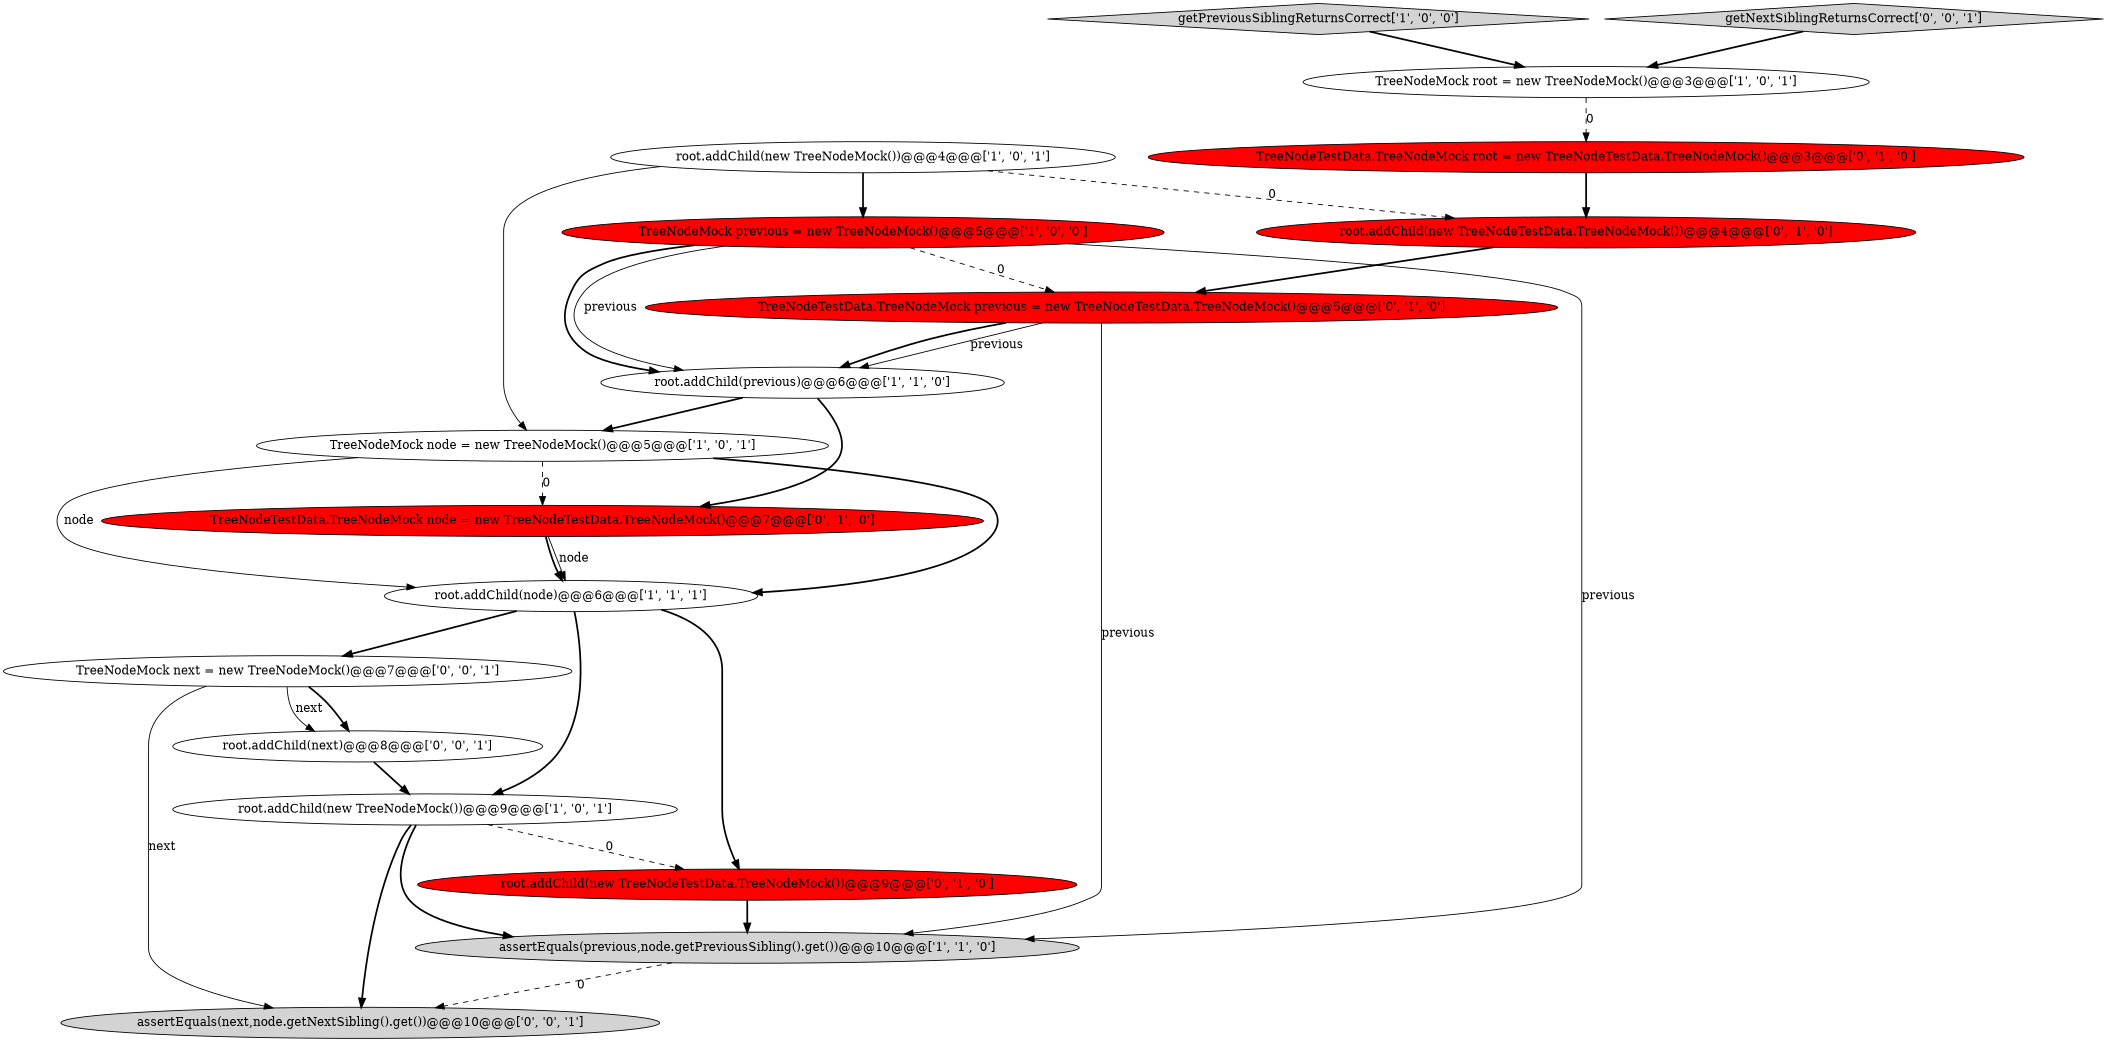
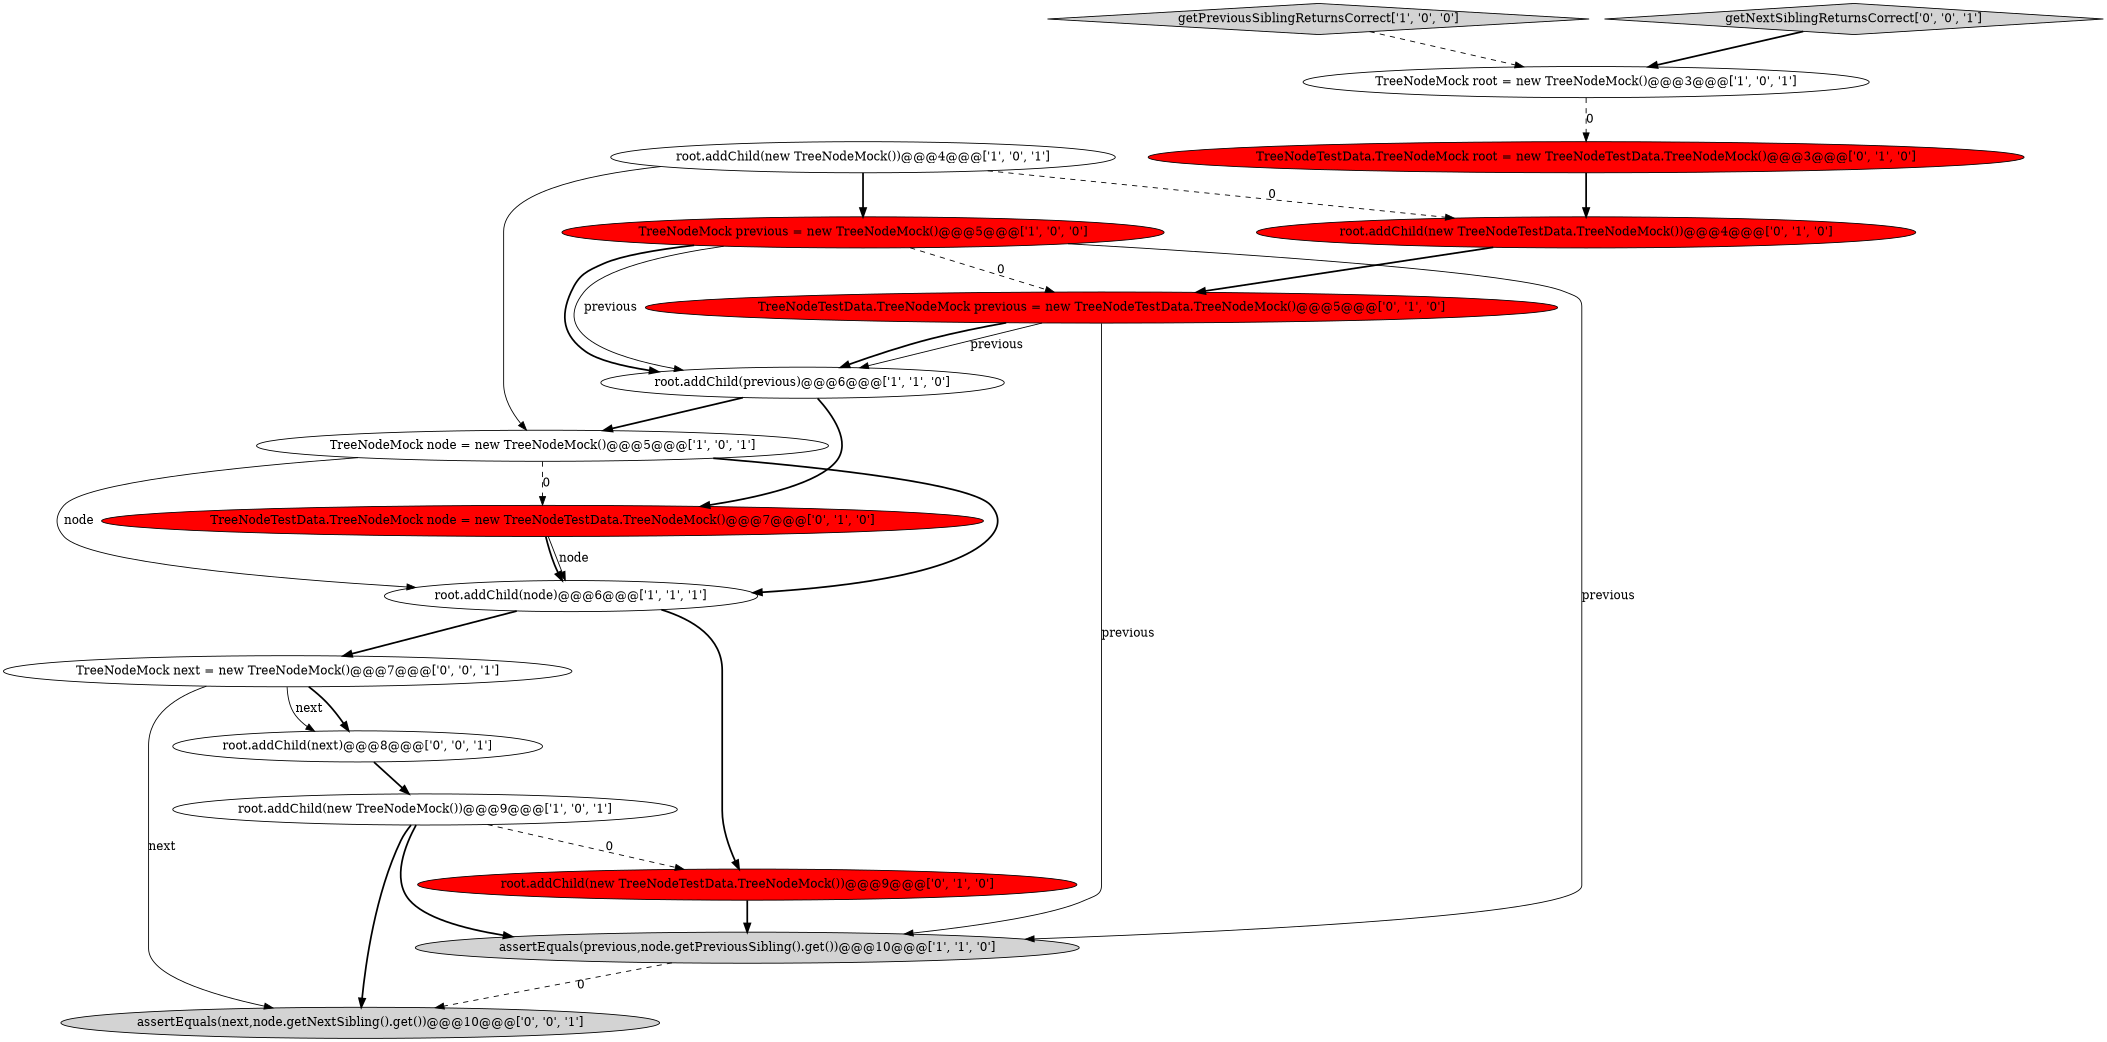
edge "getPreviousSiblingReturnsCorrect['1', '0', '0']" -> "TreeNodeMock root = new TreeNodeMock()@@@3@@@['1', '0', '1']": style bold -> dashed
edge "root.addChild(node)@@@6@@@['1', '1', '1']" -> "root.addChild(new TreeNodeMock())@@@9@@@['1', '0', '1']": removed
